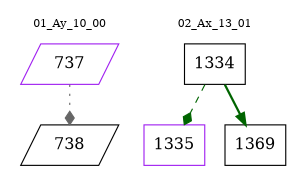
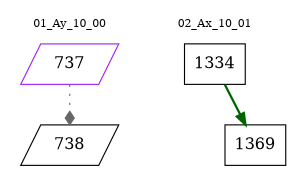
cluster "02_Ax_13_01": label "02_Ax_13_01" -> "02_Ax_10_01"
node "1335": removed
